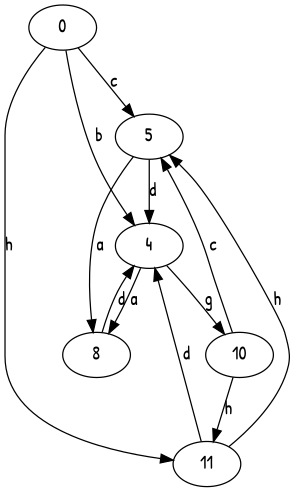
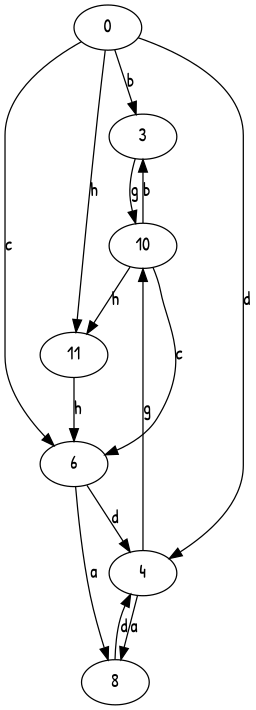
edge "0" -> "4": label "b" -> "d"
node "3": added
node "5": label "5" -> "6"
edge "11" -> "4": removed, label "d"
